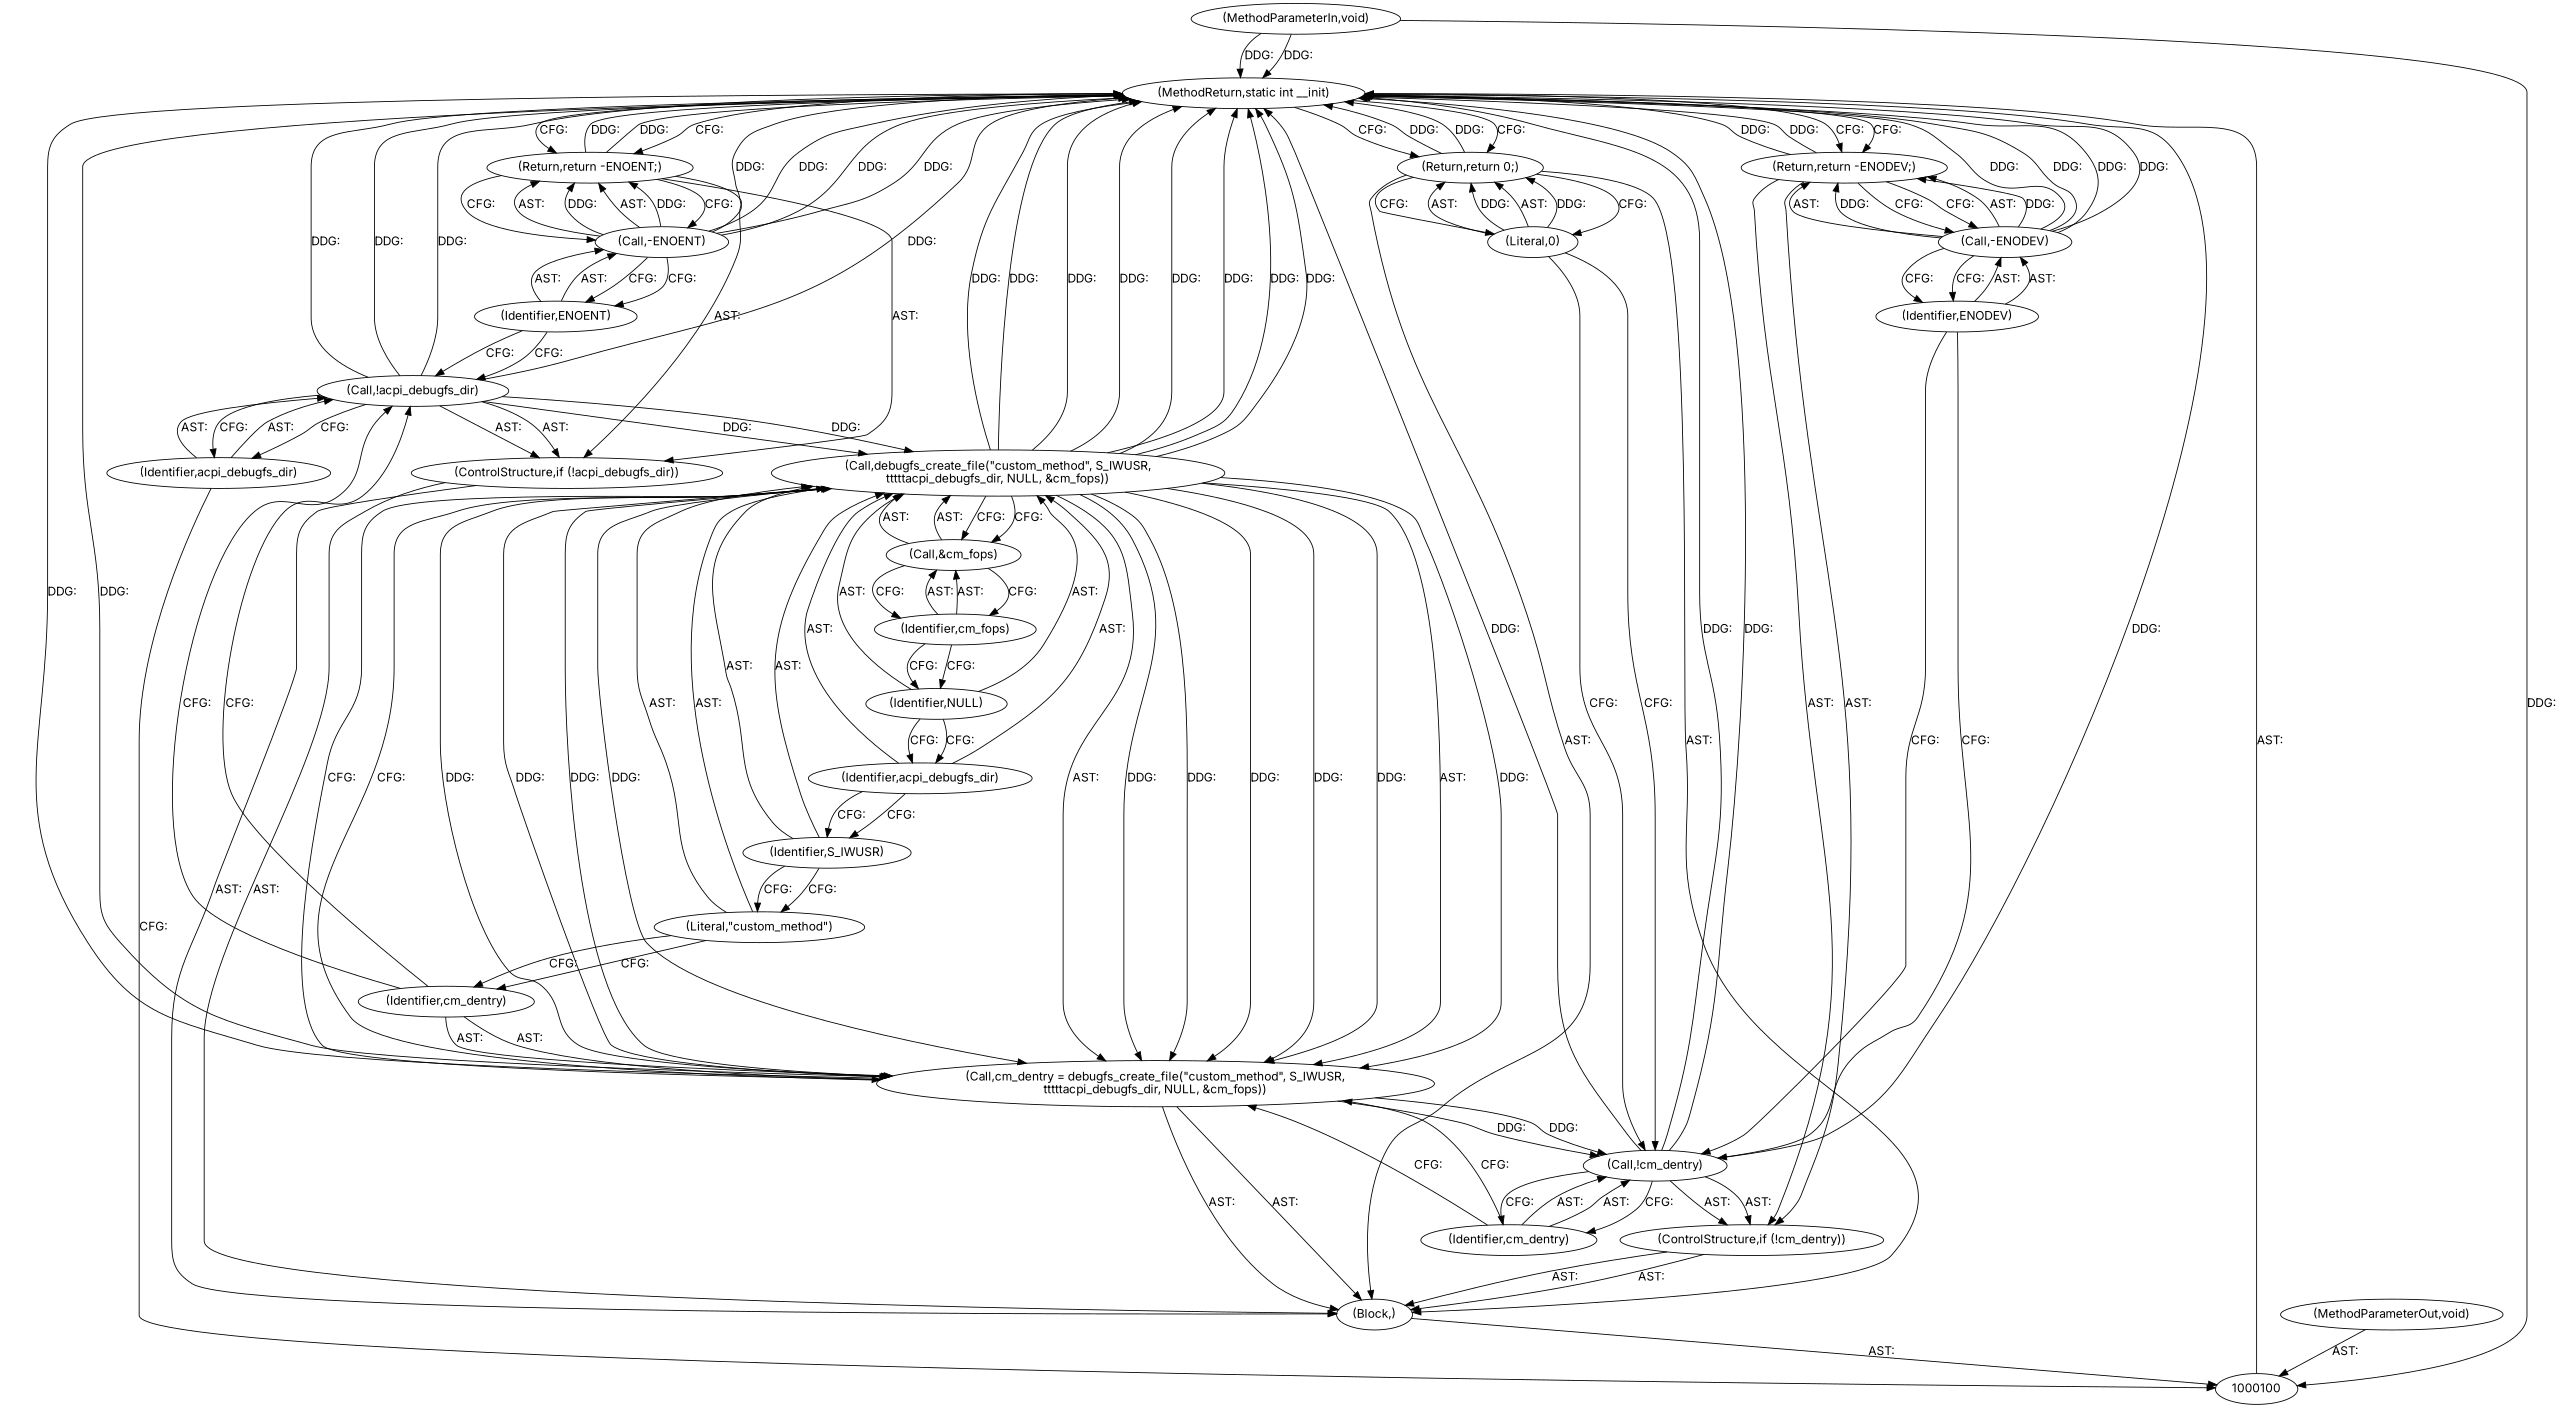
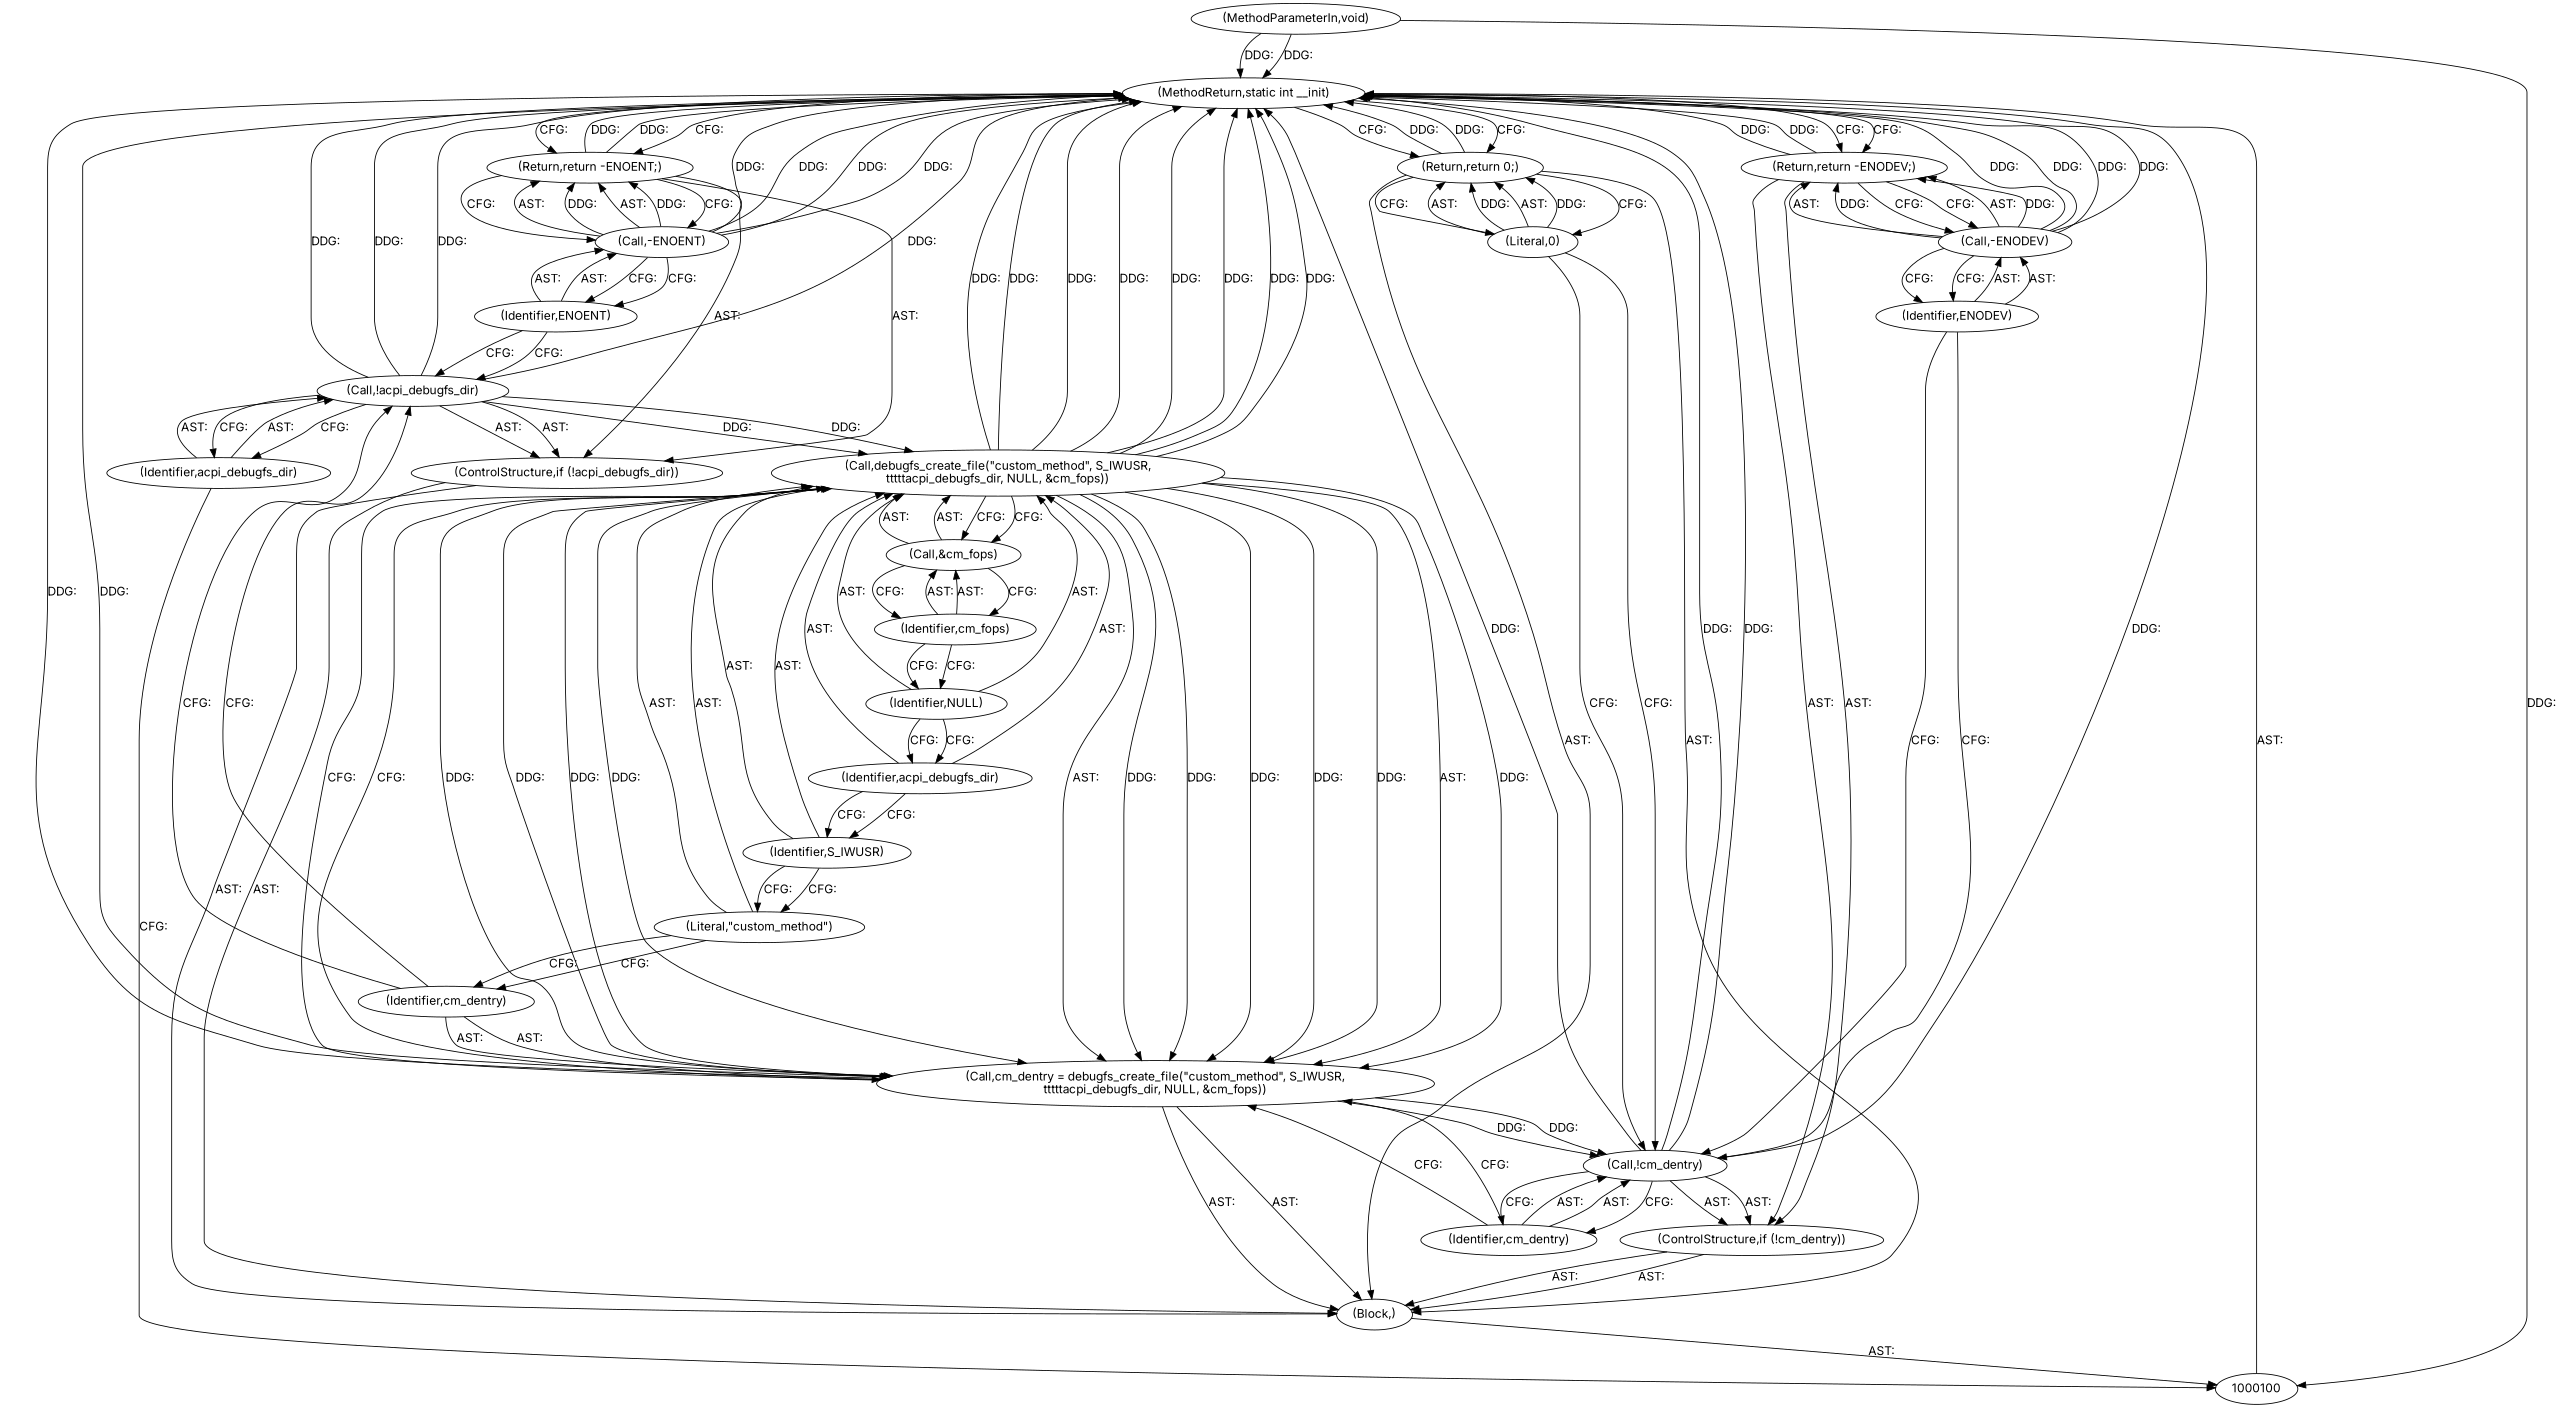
node "(MethodParameterOut,void)": removed
